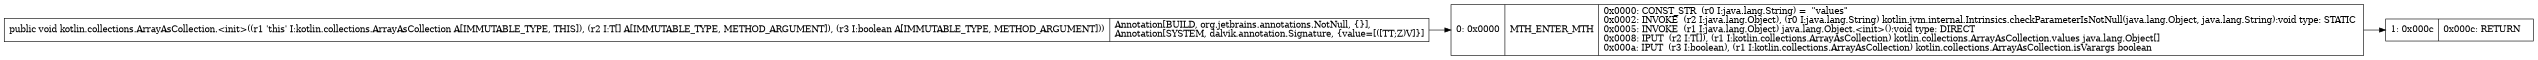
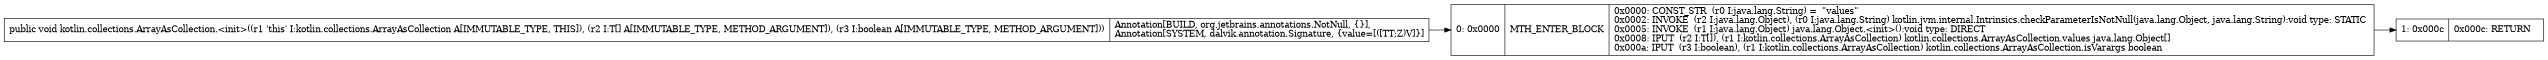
node "0: 0x0000": text "MTH_ENTER_MTH" -> "MTH_ENTER_BLOCK"
